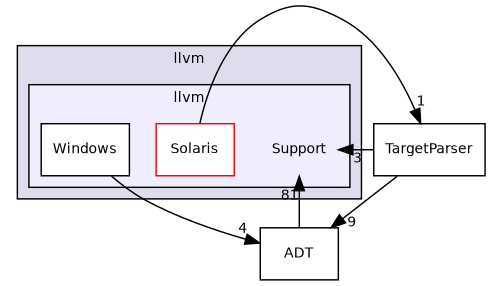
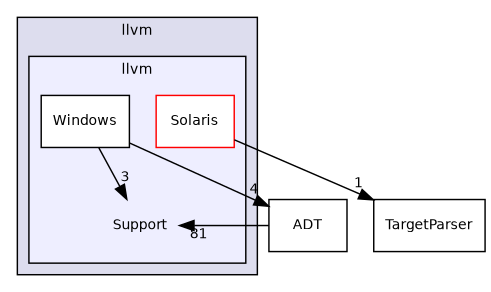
edge "TargetParser" -> "Support": now "Windows" -> "Support"
edge "TargetParser" -> "ADT": removed
